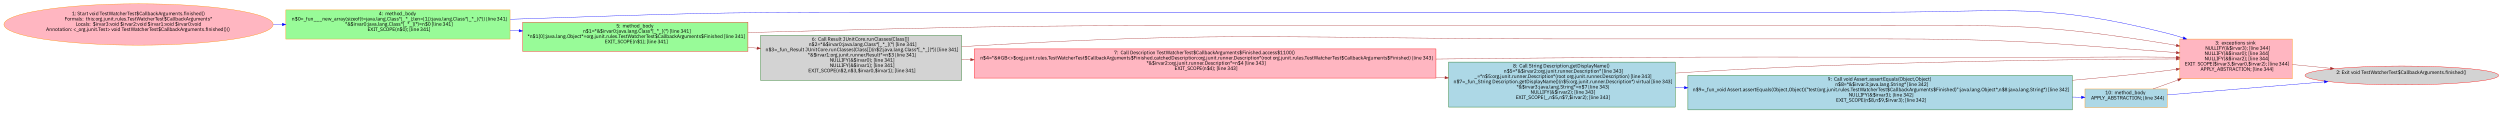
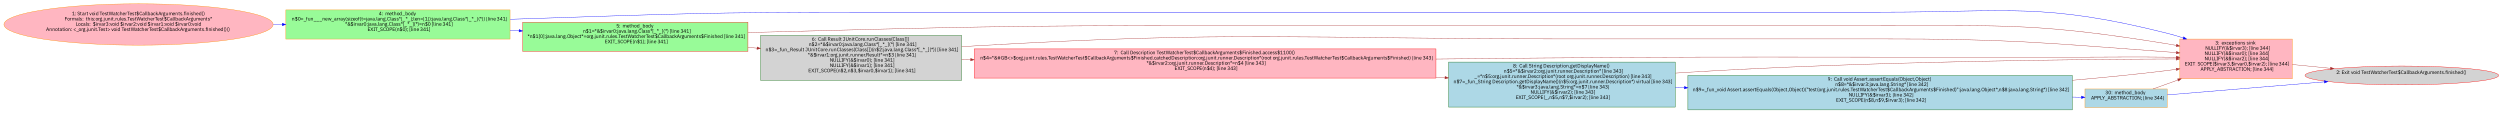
node "10:  method_body APPLY_ABSTRACTION; [line 344]": label "10:  method_body APPLY_ABSTRACTION; [line 344]" -> "30:  method_body APPLY_ABSTRACTION; [line 344]"
